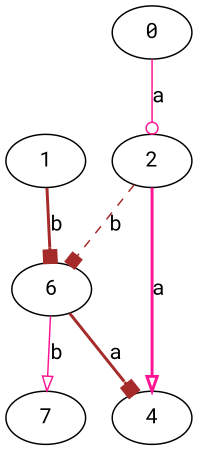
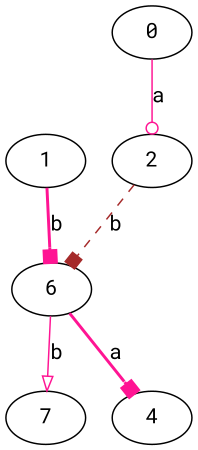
edge "1" -> "6": color brown -> deeppink
edge "2" -> "4": removed, label "a"
edge "6" -> "4": color brown -> deeppink
